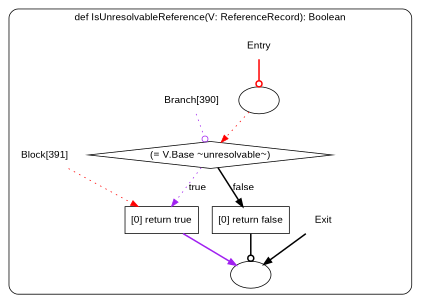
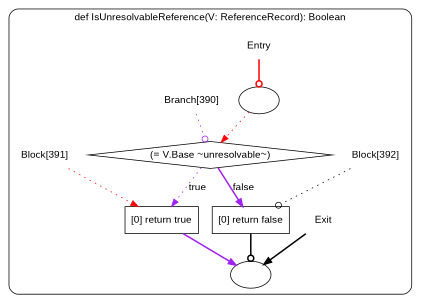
node "Block[392]": added
edge "(= V.Base ~unresolvable~)" -> "[0] return false": color black -> purple
